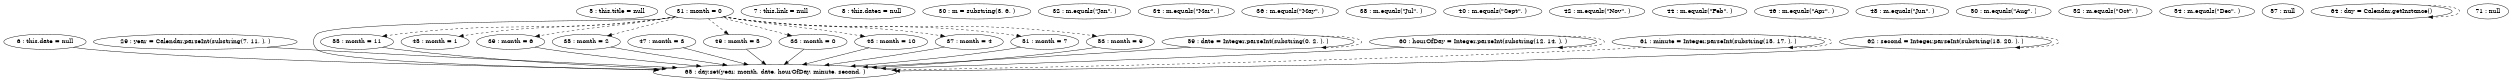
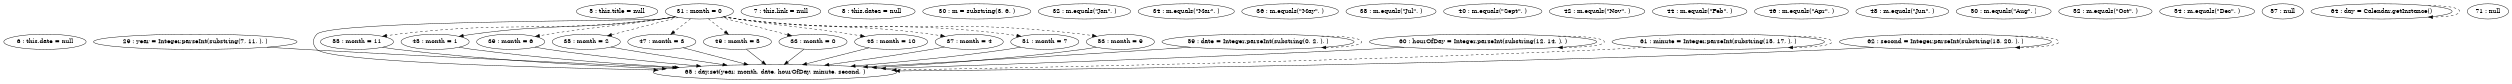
edge "31 : month = 0" -> "47 : month = 3": added
edge "31 : month = 0" -> "45 : month = 1": style dashed -> solid
node "29 : year = Calendar.parseInt(substring(7, 11, ), )": label "29 : year = Calendar.parseInt(substring(7, 11, ), )" -> "29 : year = Integer.parseInt(substring(7, 11, ), )"
edge "6 : this.date = null" -> "65 : day.set(year, month, date, hourOfDay, minute, second, )": now "45 : month = 1" -> "65 : day.set(year, month, date, hourOfDay, minute, second, )"
